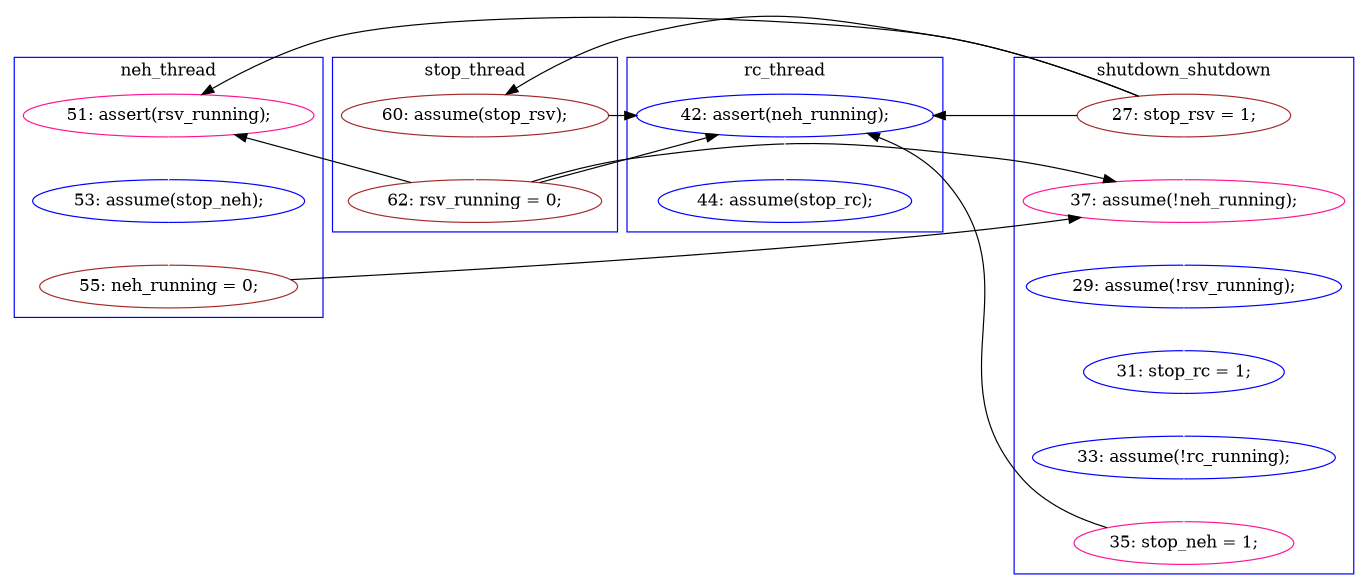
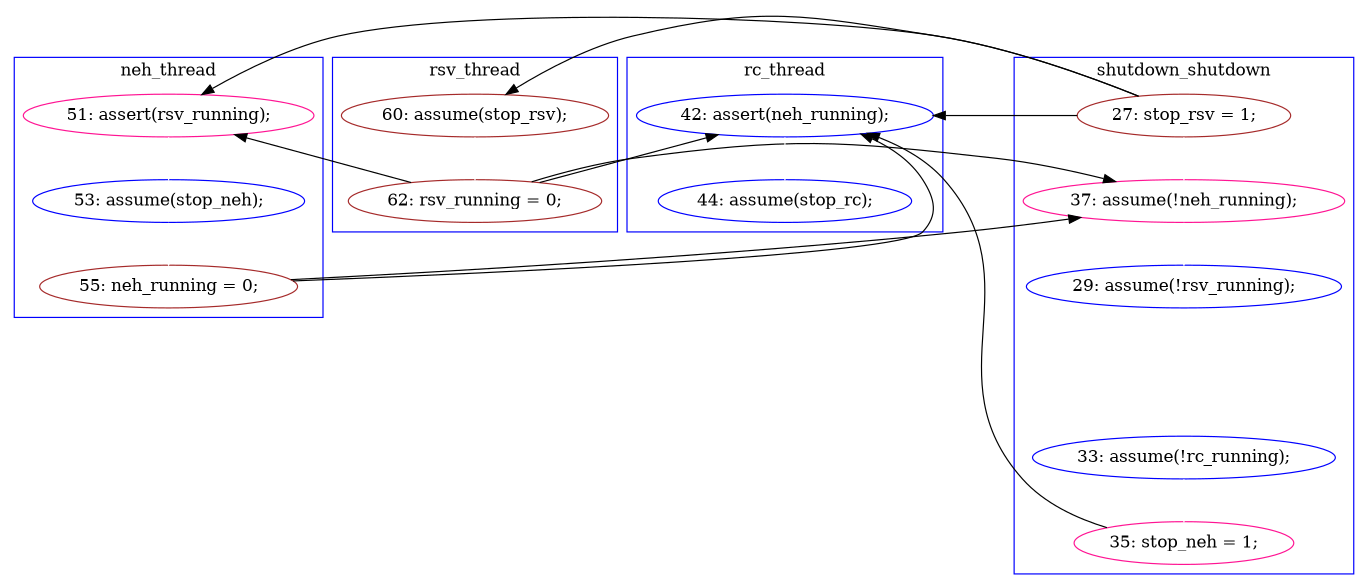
cluster "stop_thread": label "stop_thread" -> "rsv_thread"
edge "60: assume(stop_rsv);" -> "42: assert(neh_running);": now "55: neh_running = 0;" -> "42: assert(neh_running);"
node "31: stop_rc = 1;": removed
